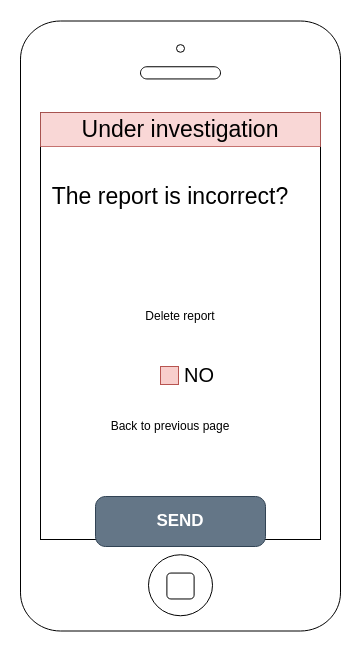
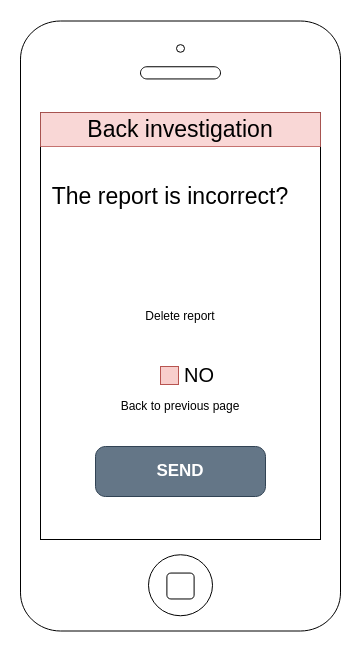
node "Under investigation": label "Under investigation" -> "Back investigation"
node "Back to previous page": moved (171, 427) -> (181, 407)
node "SEND": moved (181, 522) -> (181, 472)
